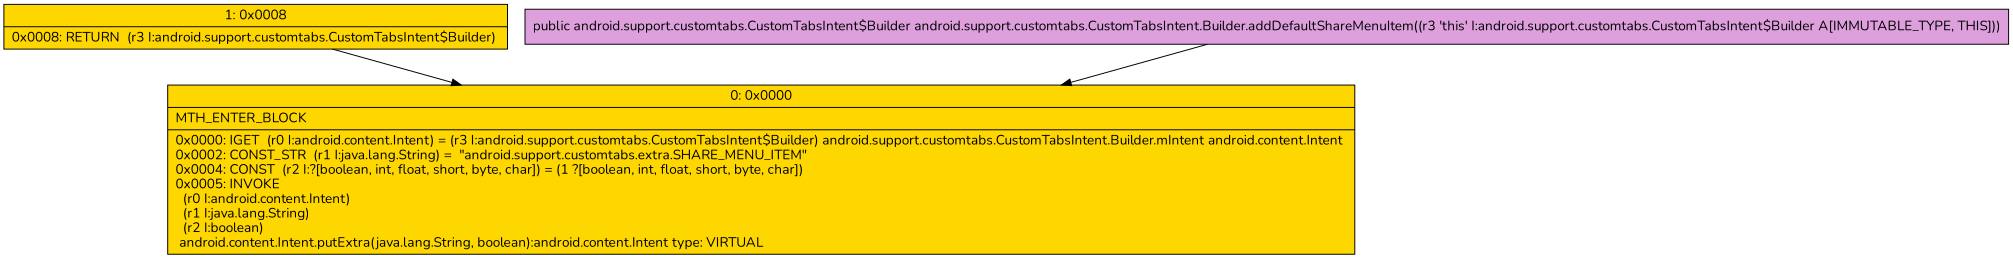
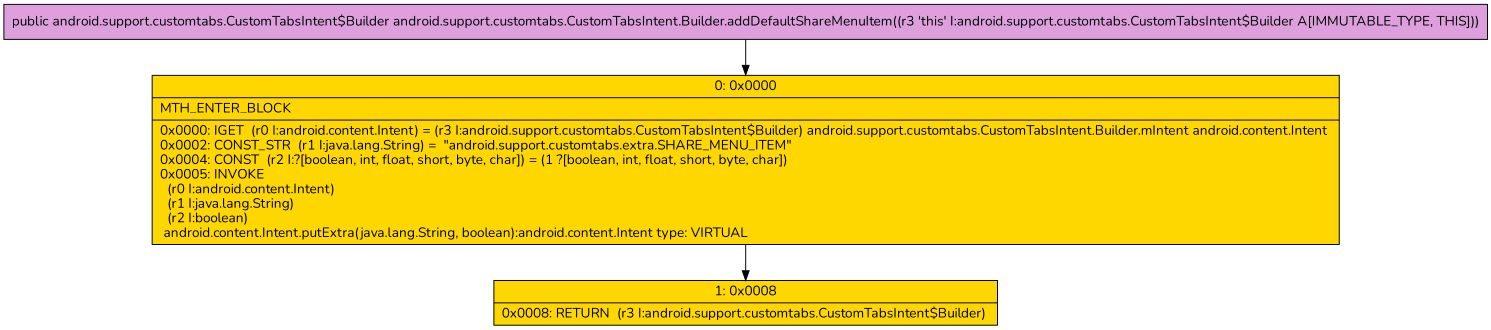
edge "1: 0x0008" -> "0: 0x0000": reversed
